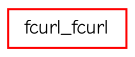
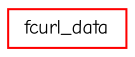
node "fcurl_fcurl": label "fcurl_fcurl" -> "fcurl_data"
